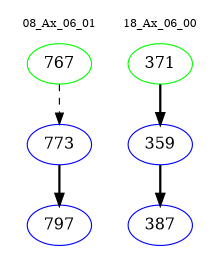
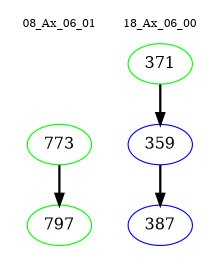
node "767": removed
node "773": color blue -> green
node "797": color blue -> green
